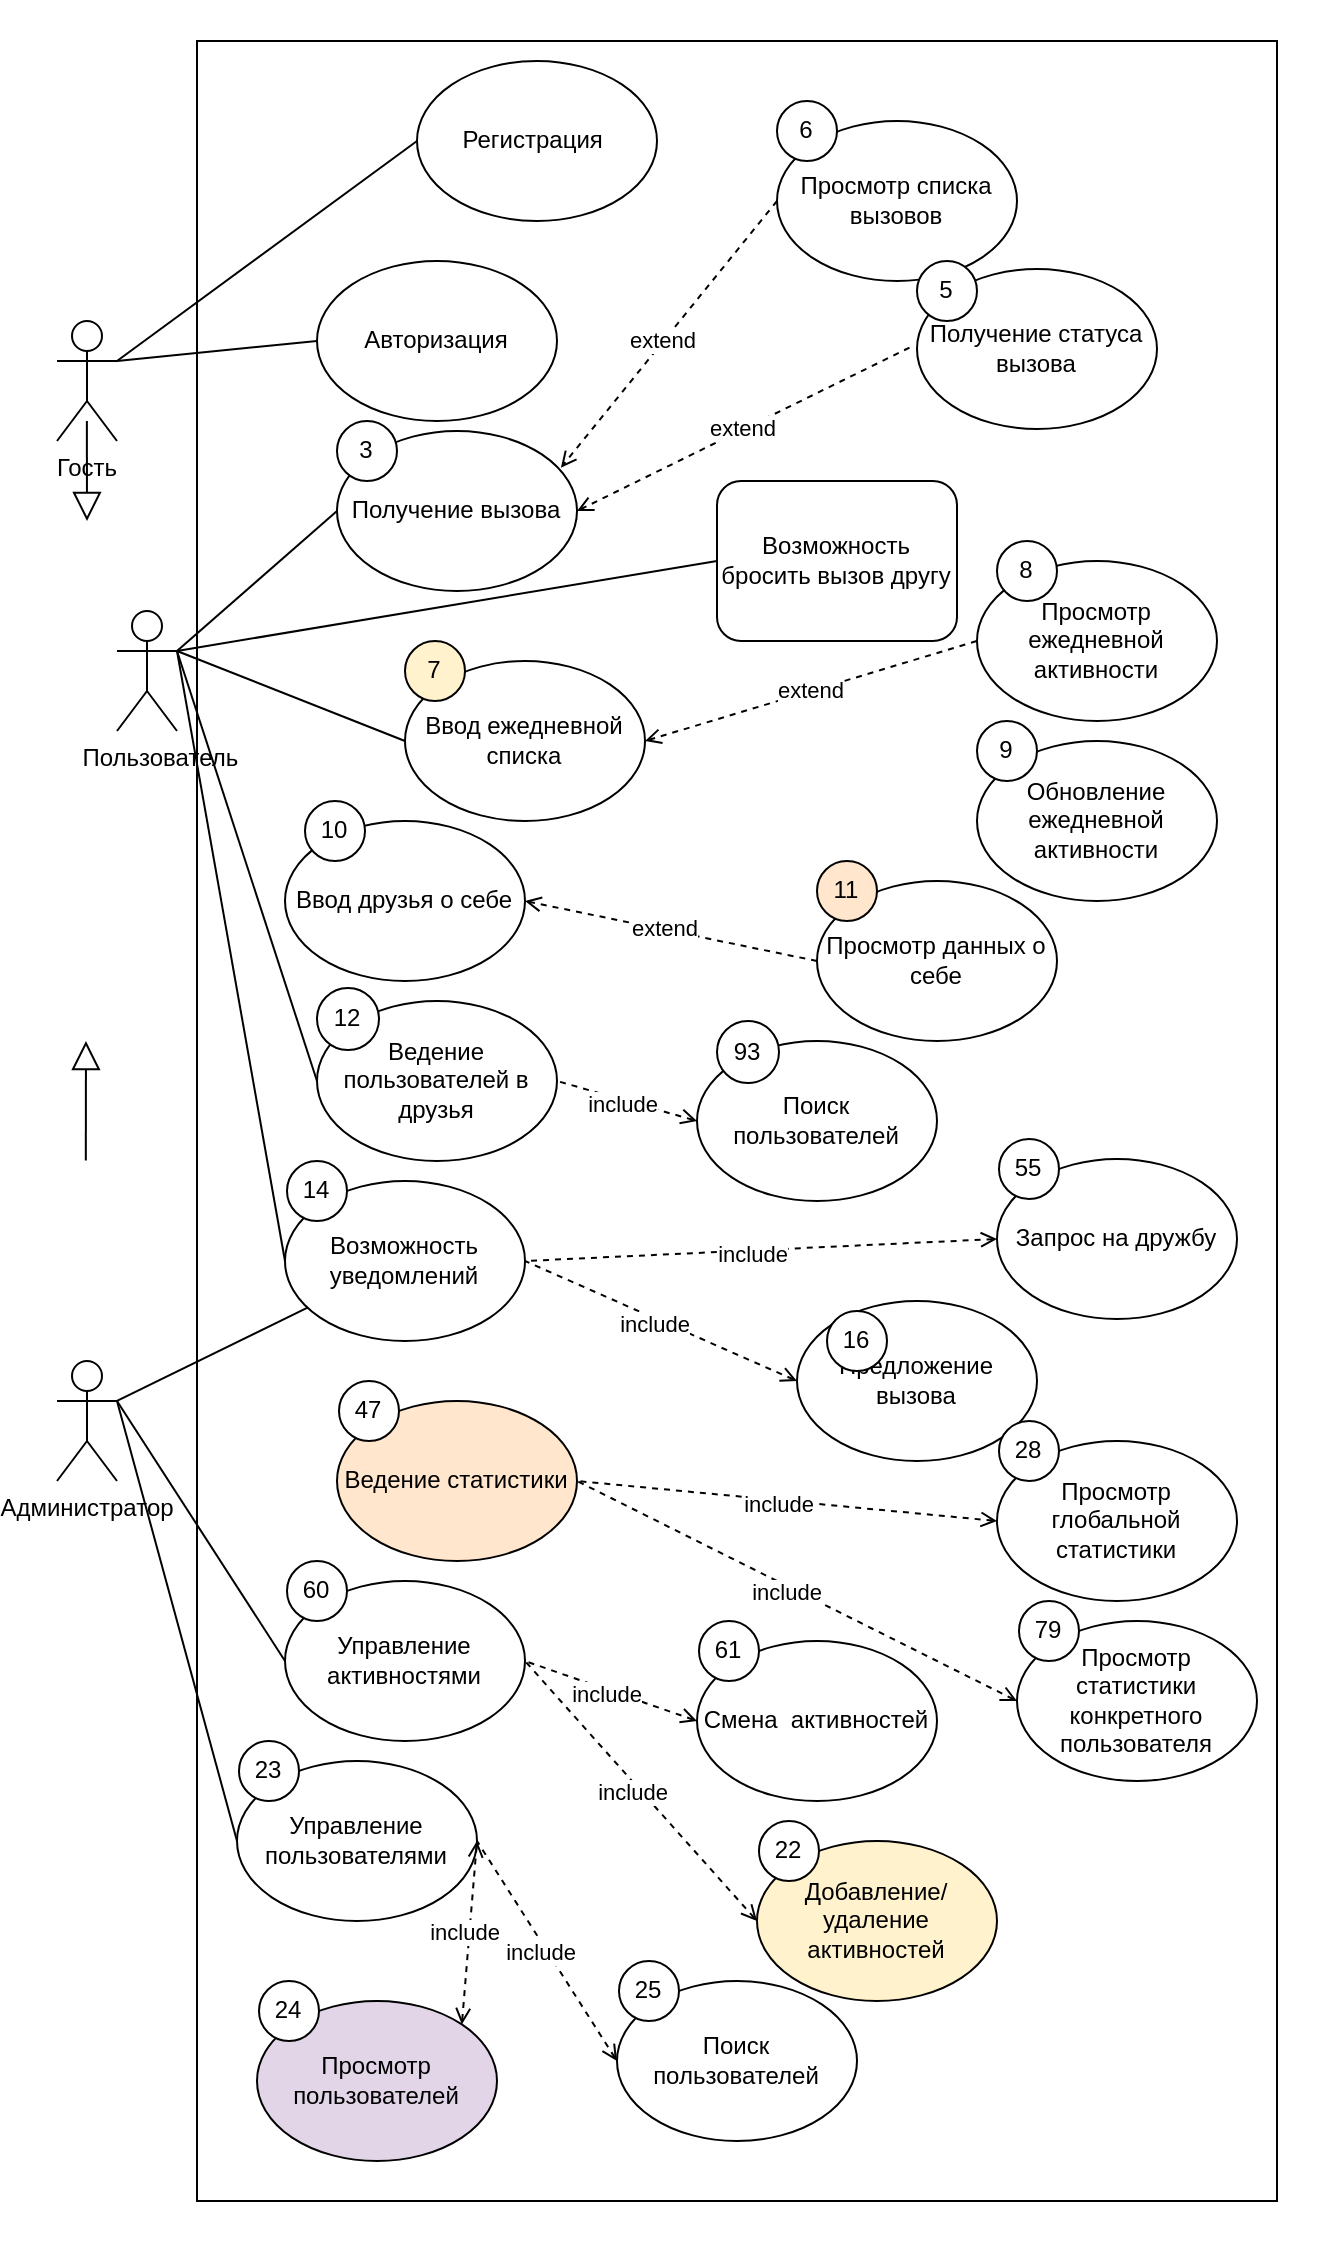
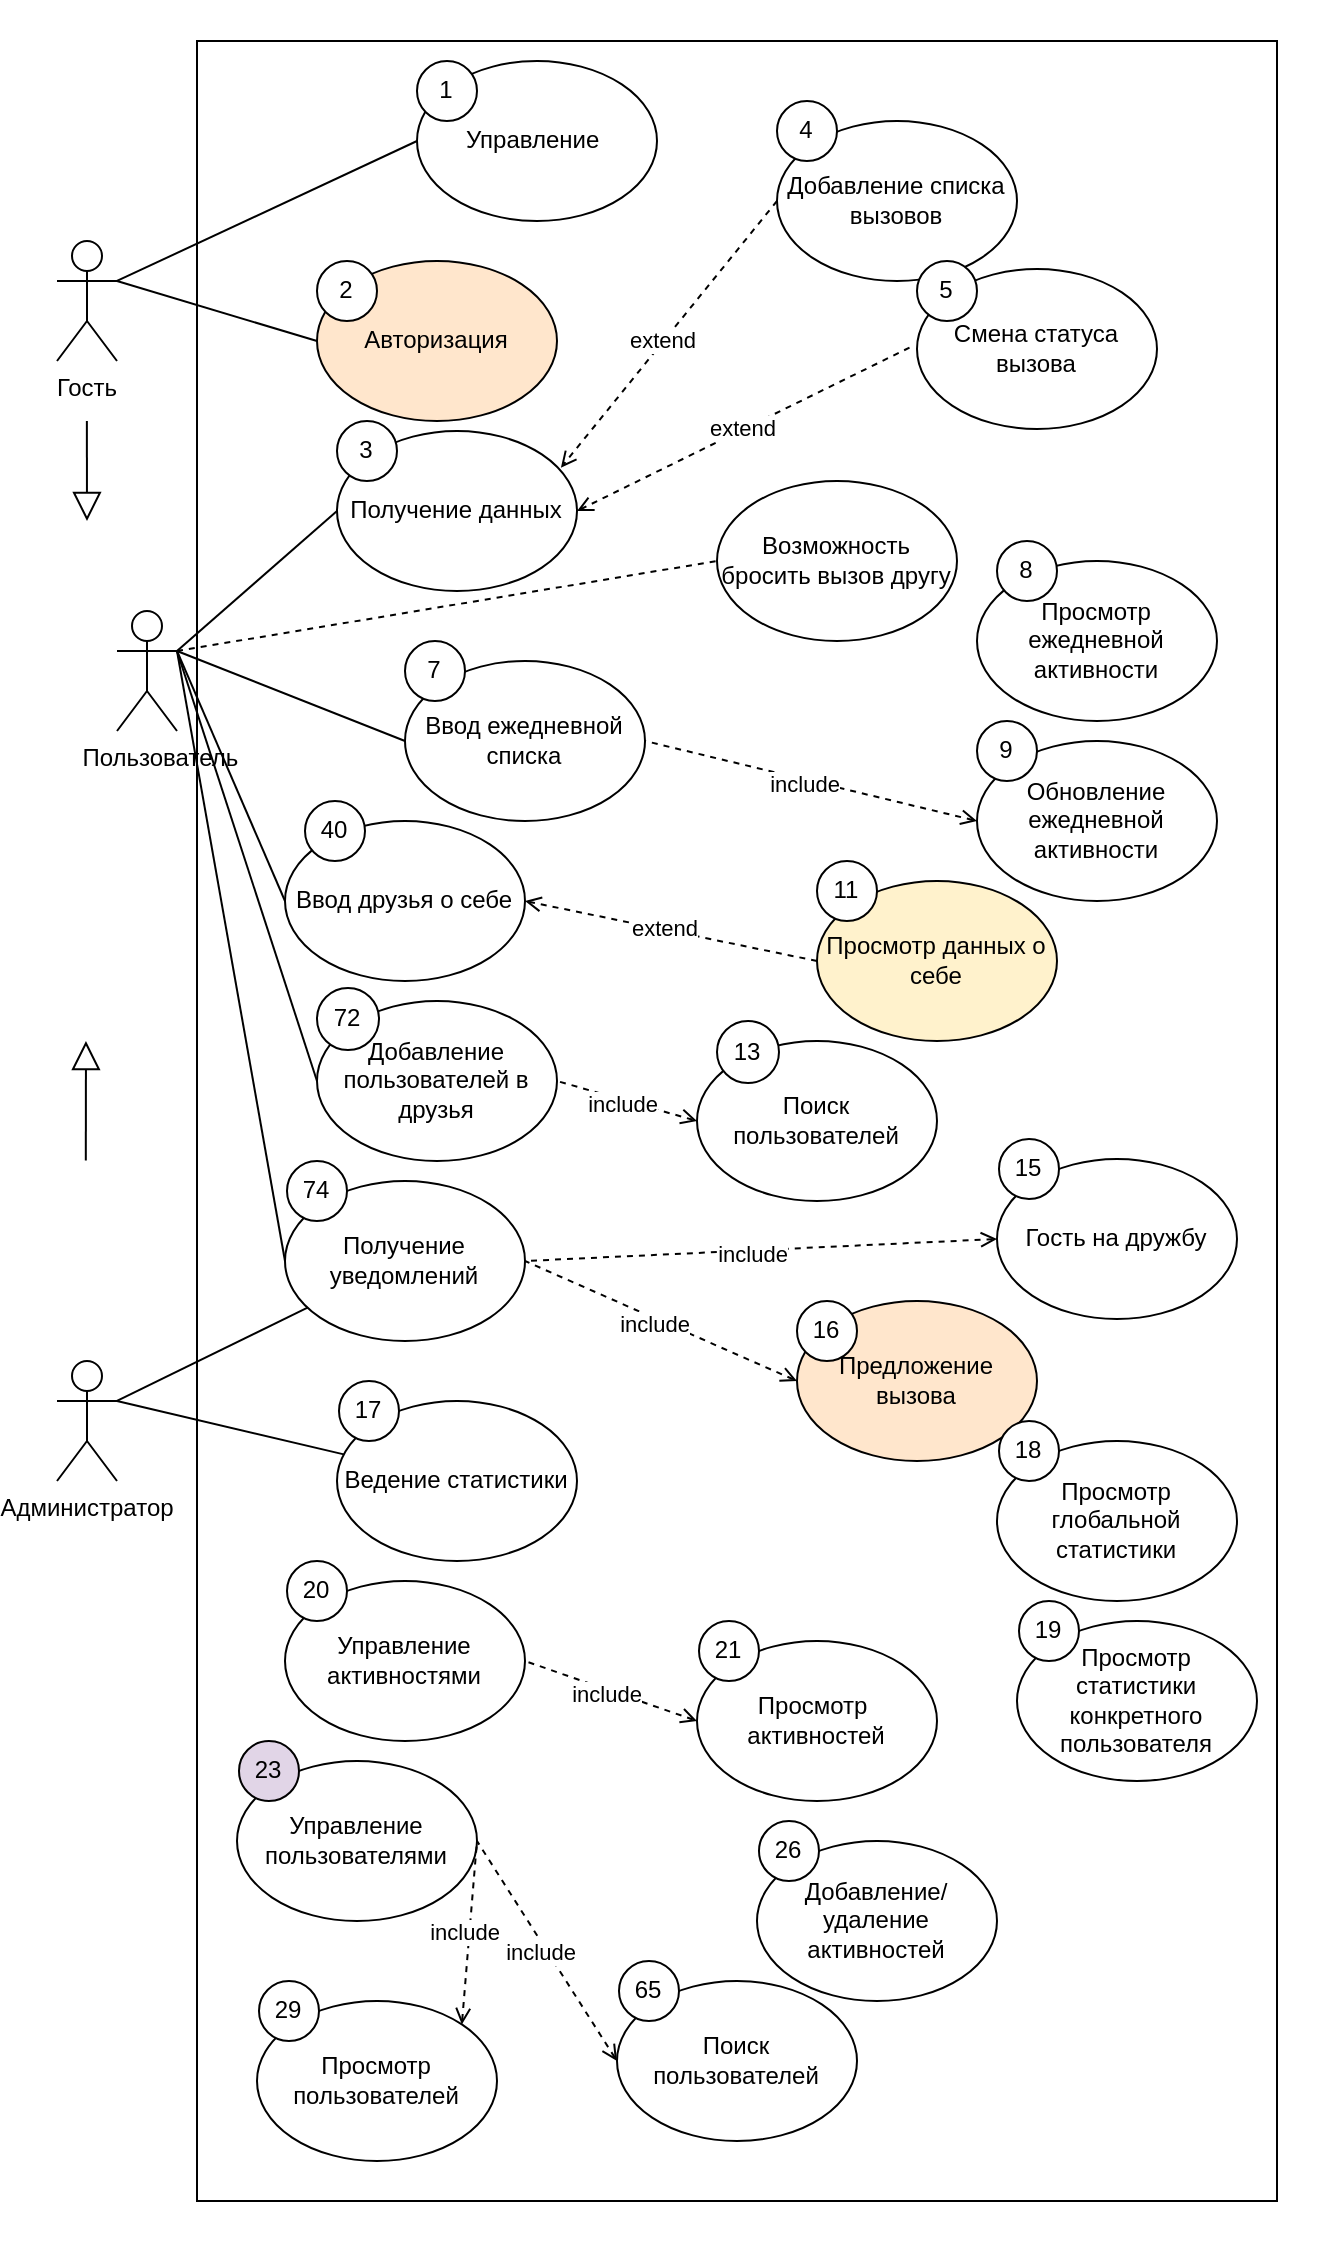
node "1": added
node "6": label "6" -> "4"
node "Регистрация": label "Регистрация" -> "Управление"
node "Просмотр списка вызовов": label "Просмотр списка вызовов" -> "Добавление списка вызовов"
node "2": added
node "Авторизация": fillcolor #ffffff -> #ffe6cc
node "Получение статуса вызова": label "Получение статуса вызова" -> "Смена статуса вызова"
node "Гость": moved (87, 381) -> (87, 301)
node "Получение вызова": label "Получение вызова" -> "Получение данных"
node "Возможность бросить вызов другу": shape rounded rectangle -> ellipse
edge "Возможность бросить вызов другу" -- "Пользователь": style solid -> dashed
node "7": fillcolor #fff2cc -> #ffffff
edge "Просмотр ежедневной активности" -> "Ввод ежедневной списка": removed, label "extend"
edge "Пользователь" -- "Ввод друзья о себе": added
edge "Ввод ежедневной списка" -> "Обновление ежедневной активности": added, label "include"
node "10": label "10" -> "40"
node "11": fillcolor #ffe6cc -> #ffffff
node "Просмотр данных о себе": fillcolor #ffffff -> #fff2cc
node "12": label "12" -> "72"
node "93": label "93" -> "13"
node "Ведение пользователей в друзья": label "Ведение пользователей в друзья" -> "Добавление пользователей в друзья"
node "55": label "55" -> "15"
node "14": label "14" -> "74"
node "Запрос на дружбу": label "Запрос на дружбу" -> "Гость на дружбу"
node "Возможность уведомлений": label "Возможность уведомлений" -> "Получение уведомлений"
node "16": moved (857, 1341) -> (827, 1331)
node "Предложение вызова": fillcolor #ffffff -> #ffe6cc
node "47": label "47" -> "17"
node "28": label "28" -> "18"
node "Ведение статистики": fillcolor #ffe6cc -> #ffffff
edge "Ведение статистики" -> "Просмотр глобальной статистики": removed, label "include"
edge "Администратор" -- "Управление активностями": now "Администратор" -- "Ведение статистики"
node "60": label "60" -> "20"
edge "Ведение статистики" -> "Просмотр статистики конкретного пользователя": removed, label "include"
edge "Администратор" -- "Управление пользователями": removed
node "79": label "79" -> "19"
node "61": label "61" -> "21"
node "Смена активностей": label "Смена активностей" -> "Просмотр активностей"
node "23": fillcolor #ffffff -> #e1d5e7
edge "Управление пользователями" -- "Просмотр пользователей": arrowhead open -> none
node "22": label "22" -> "26"
edge "Управление активностями" -> "Добавление/удаление активностей": removed, label "include"
node "Добавление/удаление активностей": fillcolor #fff2cc -> #ffffff
node "25": label "25" -> "65"
node "24": label "24" -> "29"
node "Просмотр пользователей": fillcolor #e1d5e7 -> #ffffff
